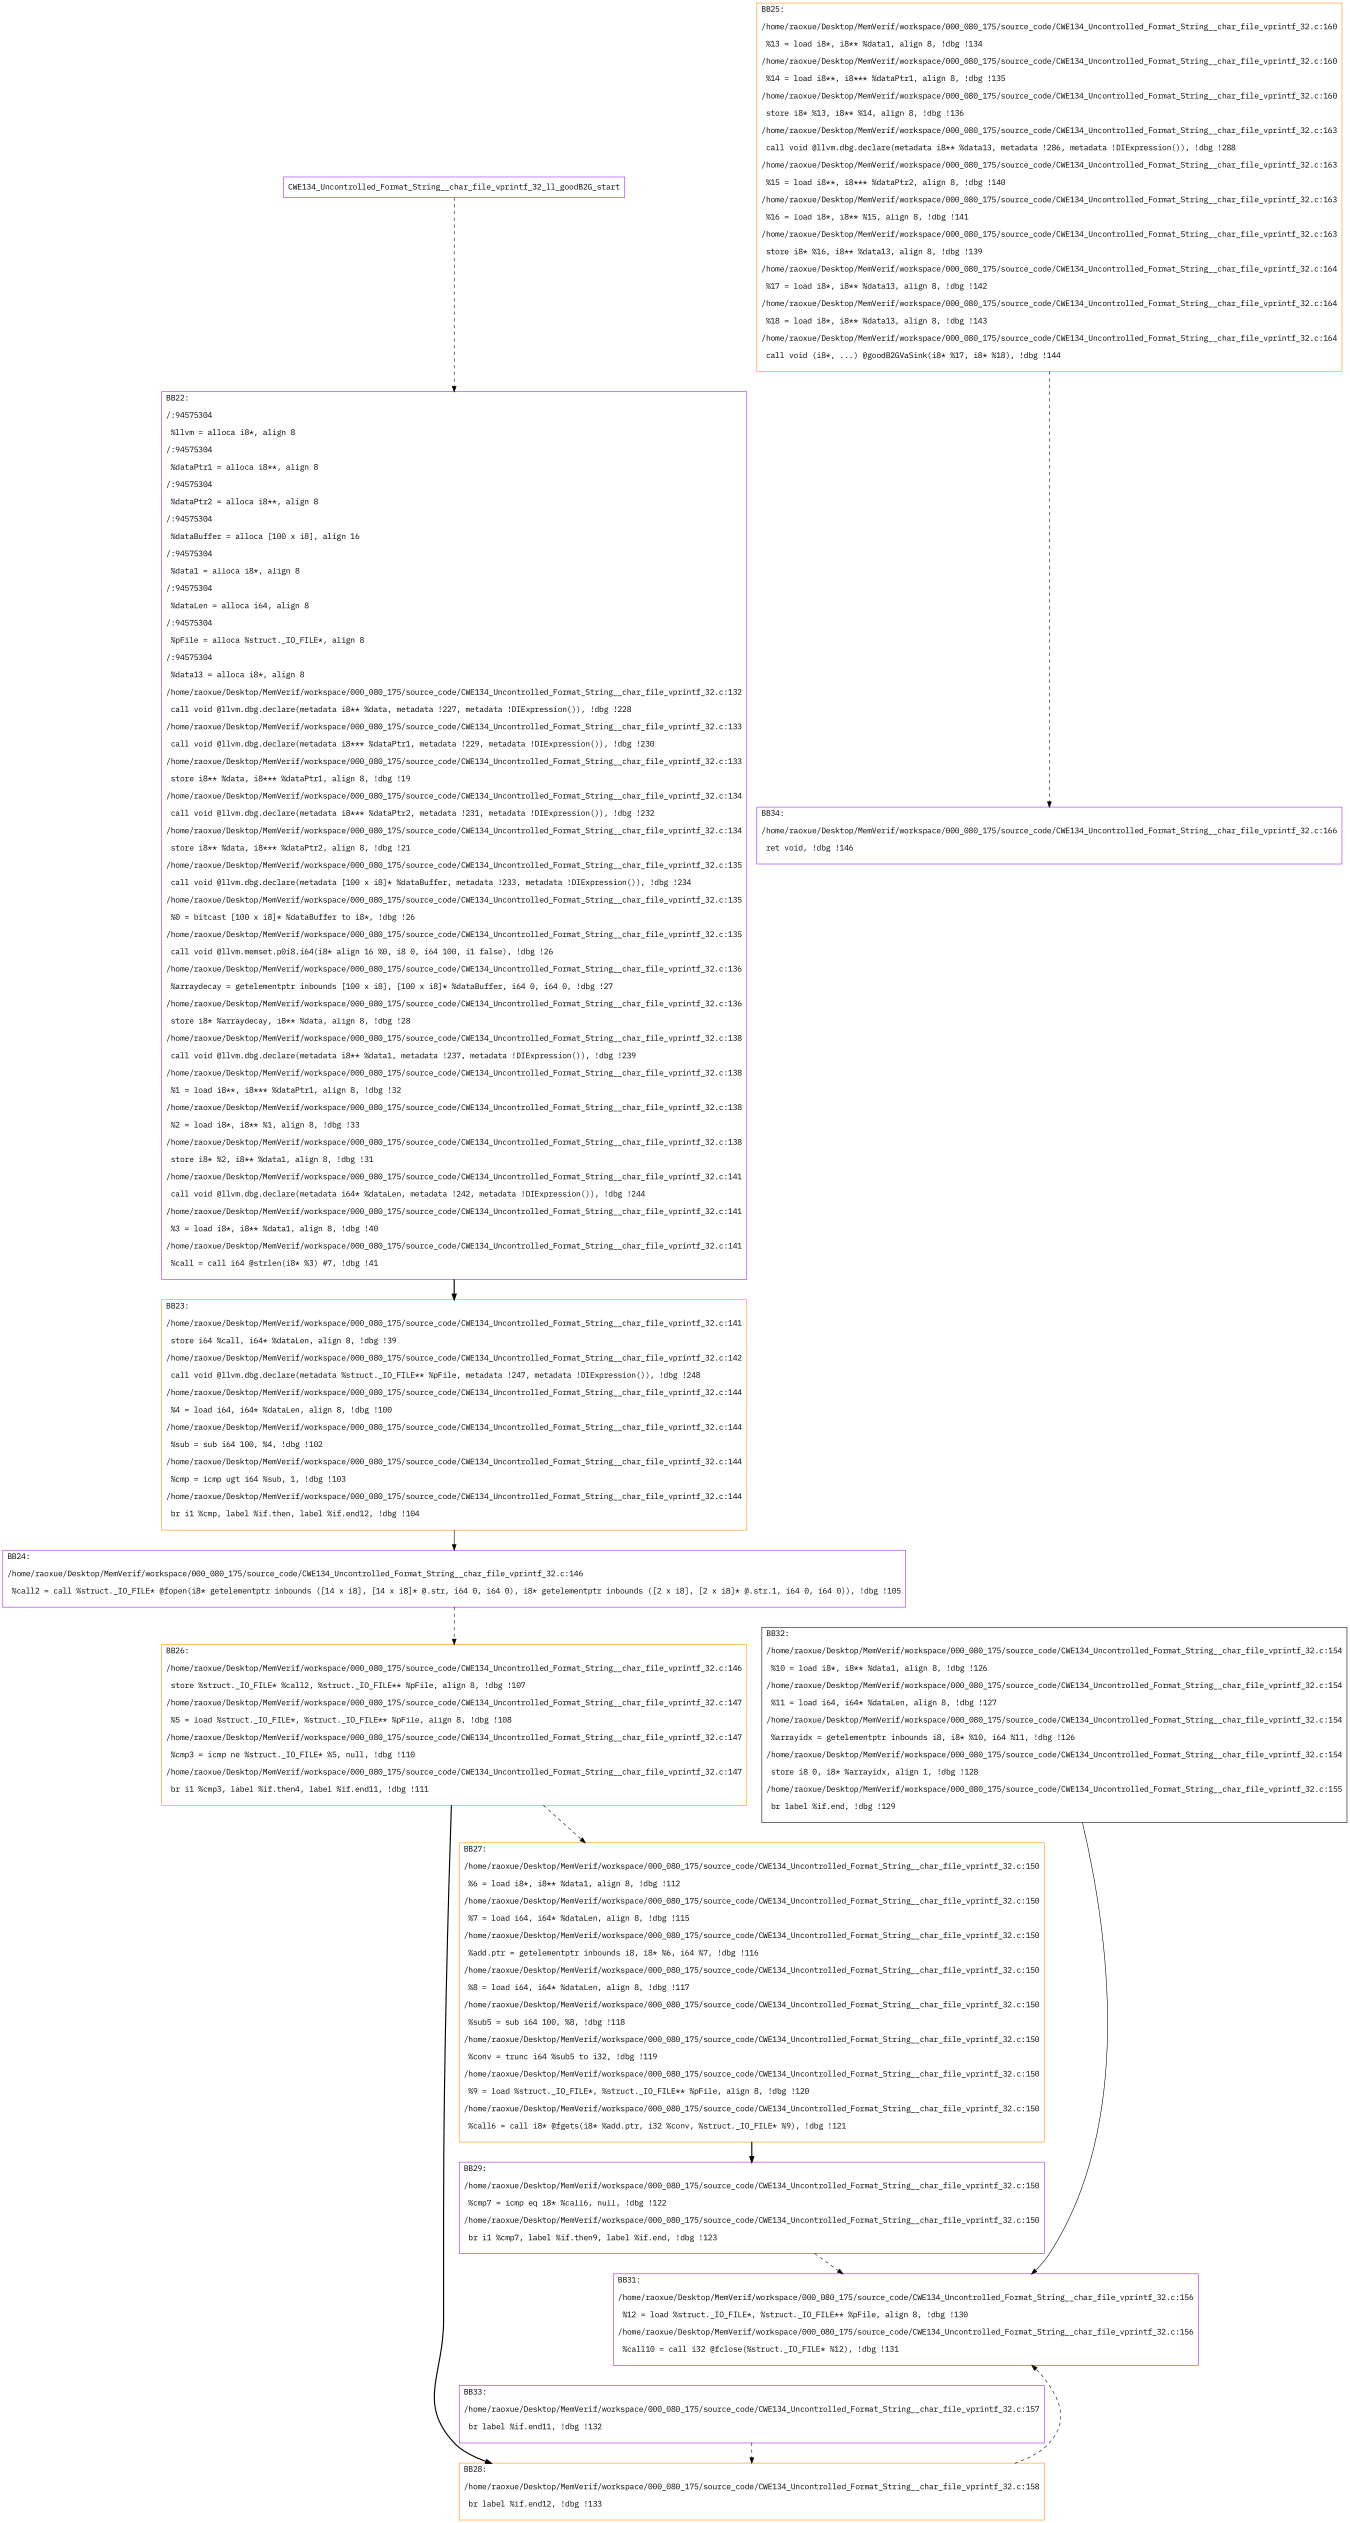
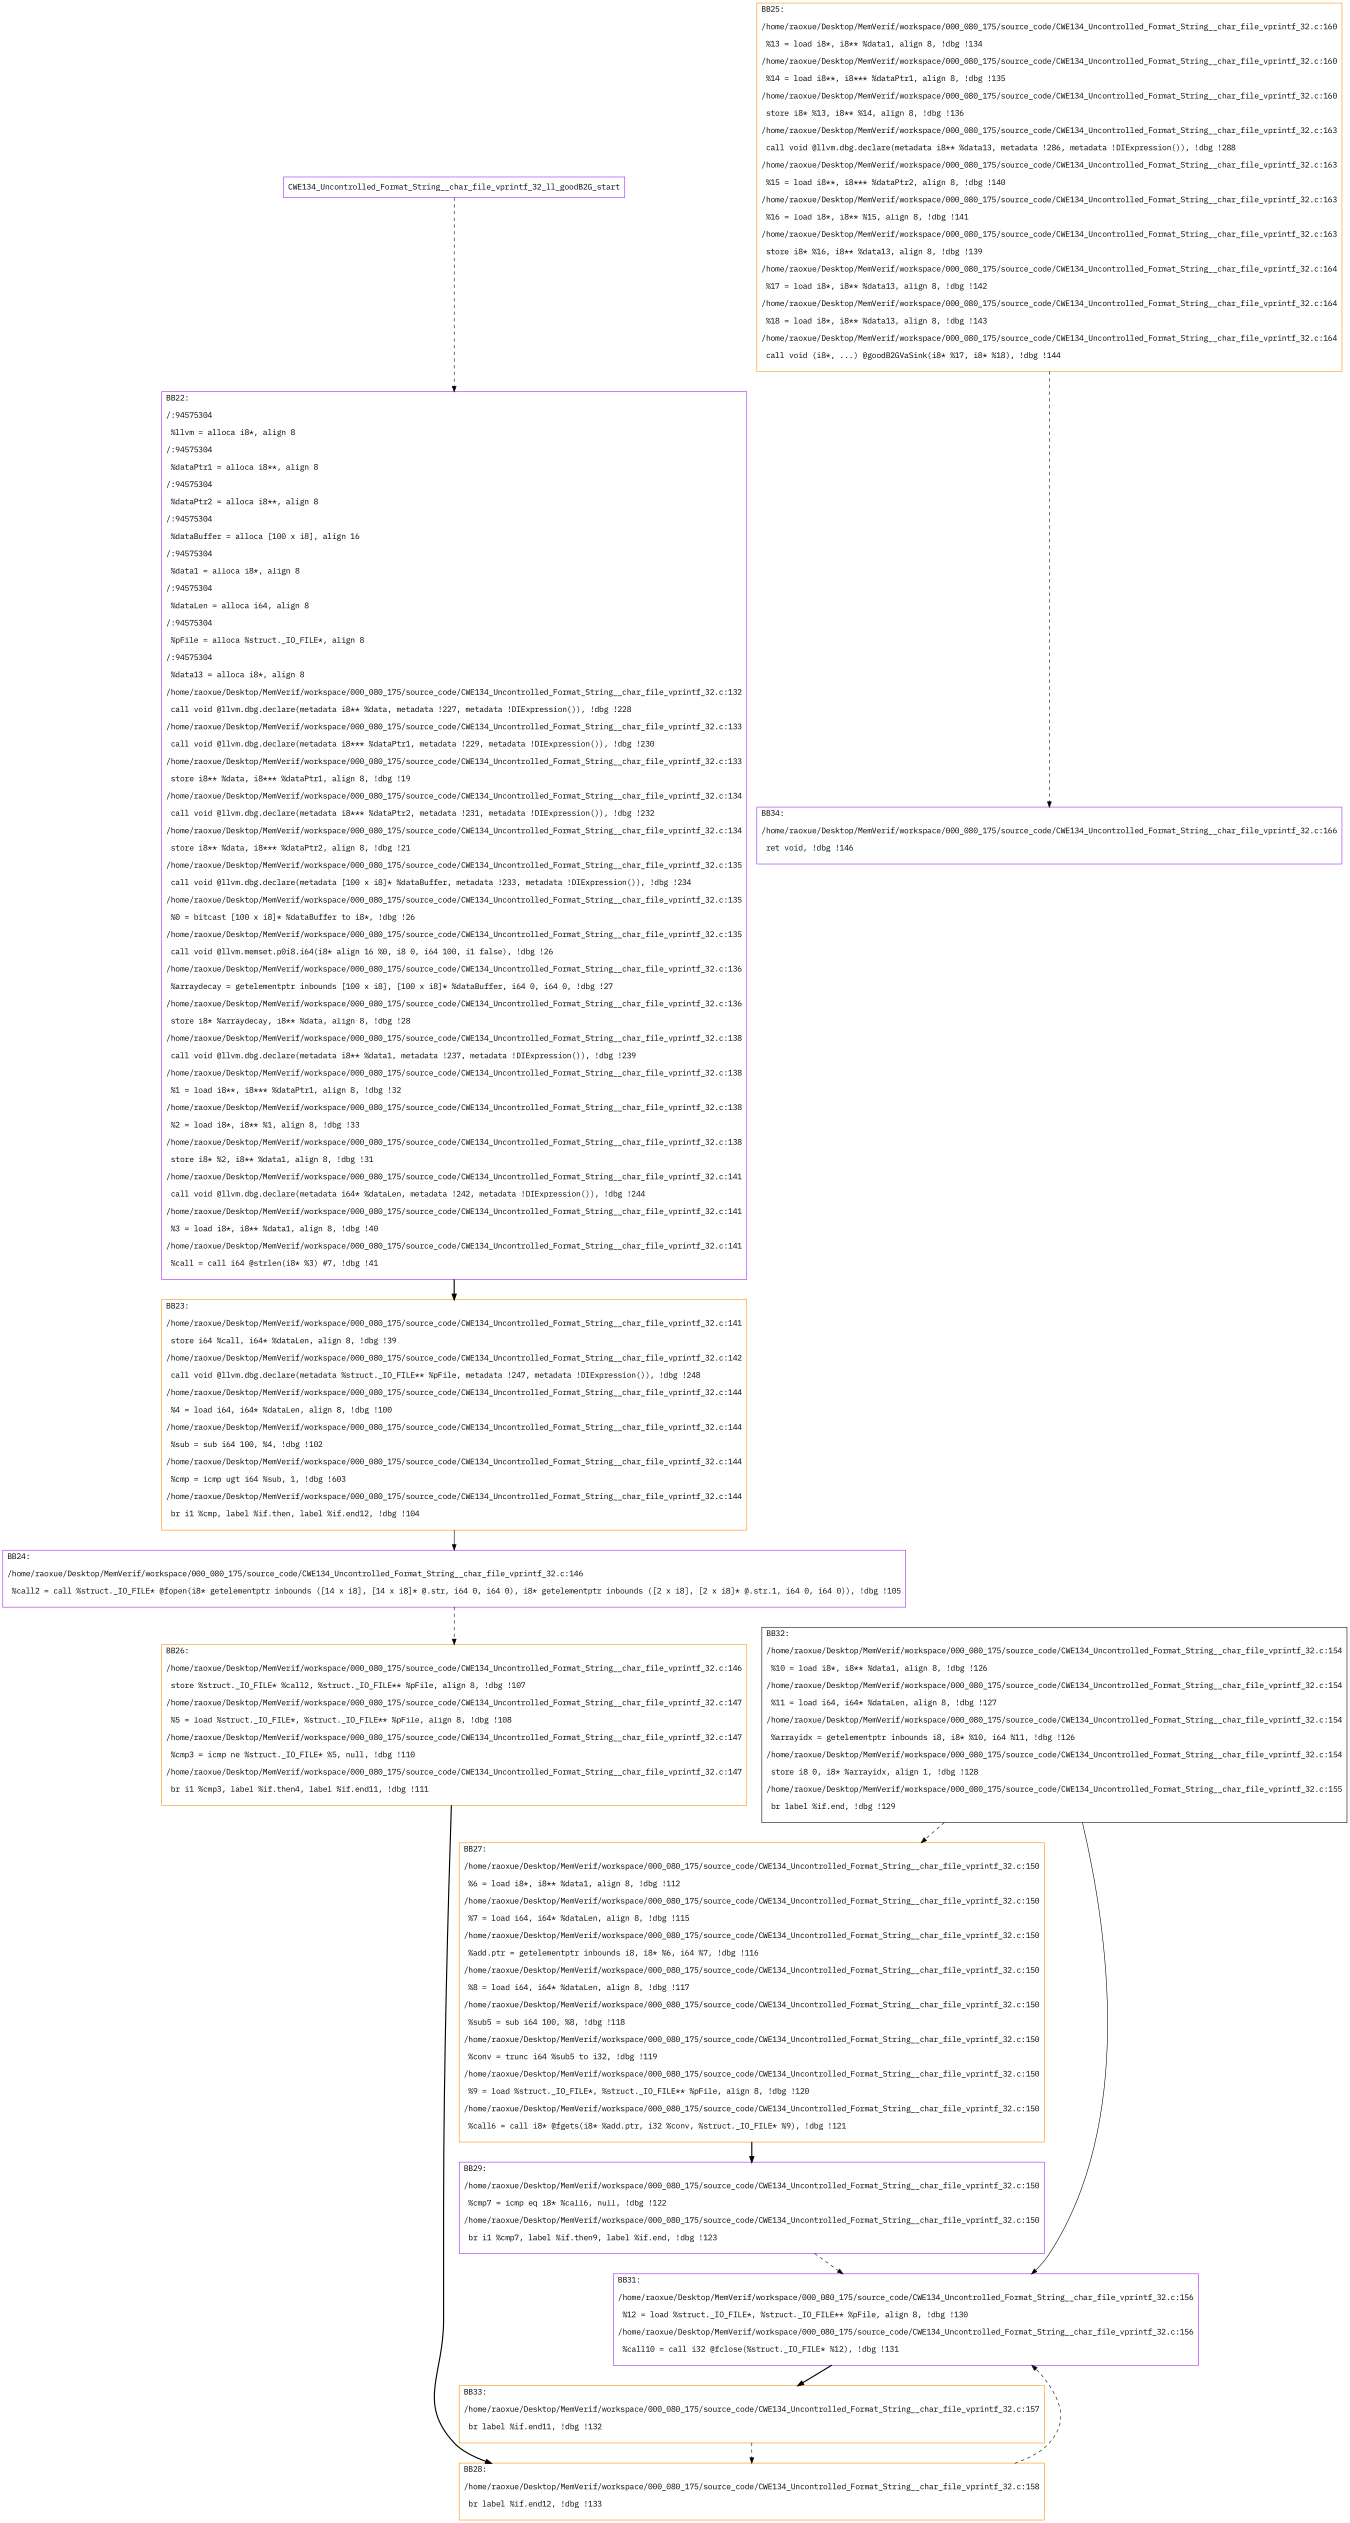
node "BB23:": text "%cmp = icmp ugt i64 %sub, 1, !dbg !103" -> "%cmp = icmp ugt i64 %sub, 1, !dbg !603"
edge "BB26:" -> "BB27:": now "BB32:" -> "BB27:"
edge "BB31:" -> "BB33:": added
node "BB33:": color purple -> darkorange
